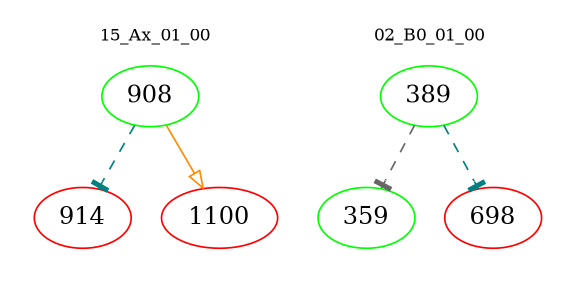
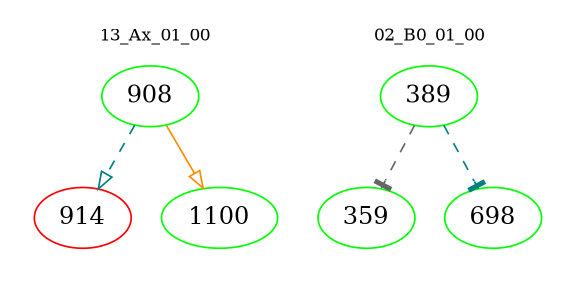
cluster "15_Ax_01_00": label "15_Ax_01_00" -> "13_Ax_01_00"
edge "908" -> "914": arrowhead tee -> onormal
node "1100": color red -> green
node "698": color red -> green
